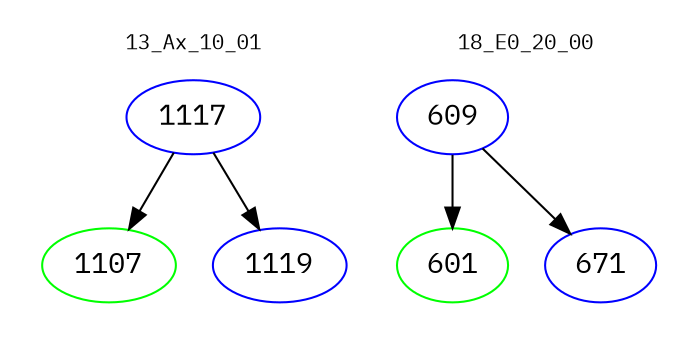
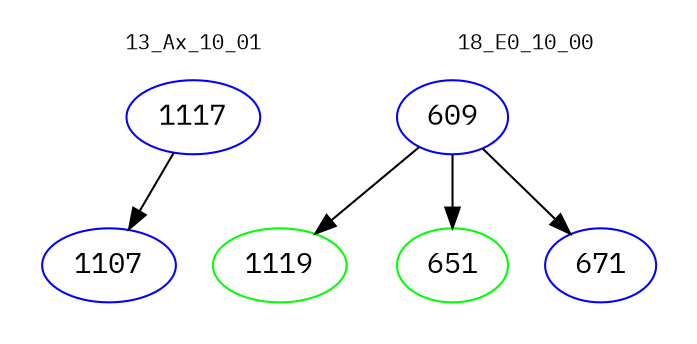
cluster "18_E0_20_00": label "18_E0_20_00" -> "18_E0_10_00"
edge "1117" -> "1119": now "609" -> "1119"
node "1107": color green -> blue
node "1119": color blue -> green
node "601": label "601" -> "651"
